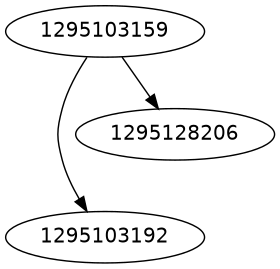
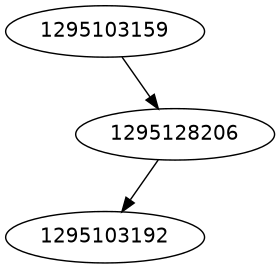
edge "1295103159" -> "1295103192": now "1295128206" -> "1295103192"
